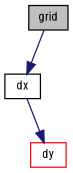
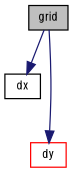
edge "dx" -> "dy": now "grid" -> "dy"
